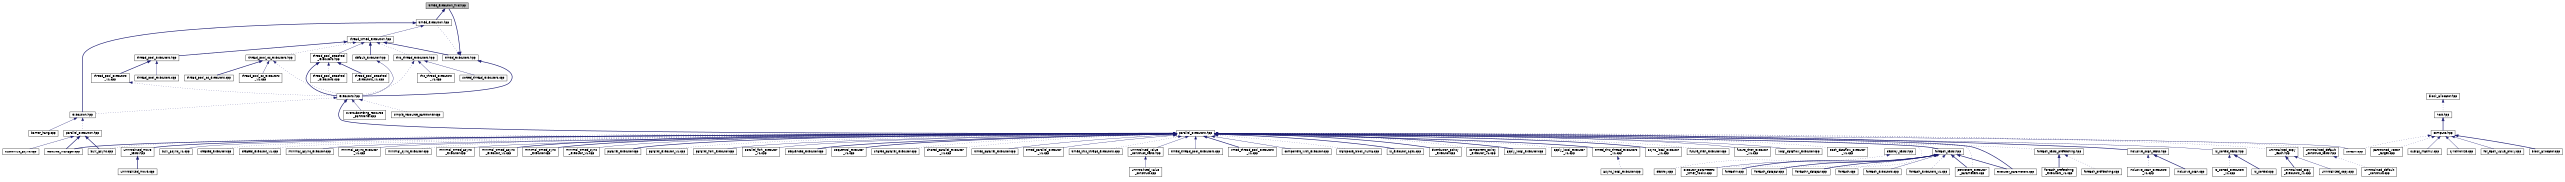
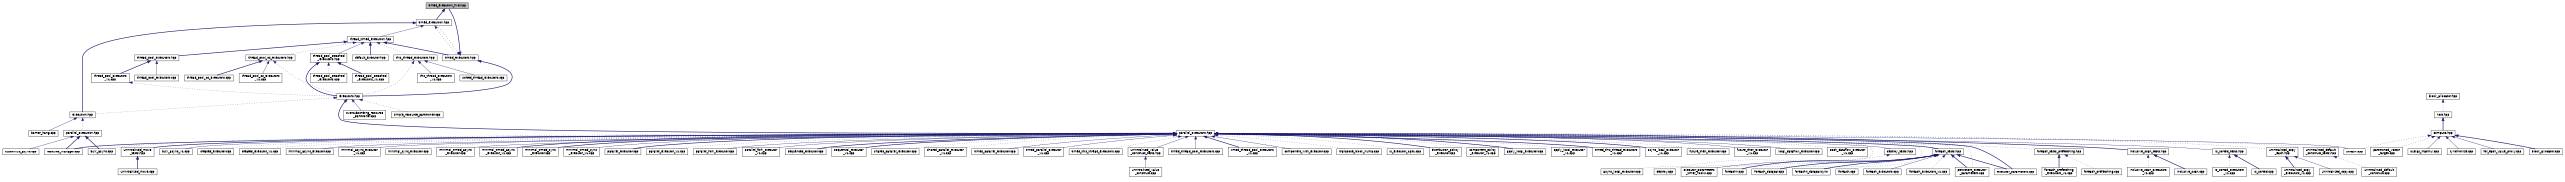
edge "timed_executors.hpp" -> "timed_execution.hpp": added
edge "executors.hpp" -> "default_executor.hpp": removed
edge "destroy_tests.hpp" -> "parallel_executors.hpp": added
edge "is_executor_1691.cpp" -> "parallel_executors.hpp": style bold -> dotted
edge "async_local_executor.cpp" -> "timed_this_thread_executors _v1.cpp": now "async_local_executor.cpp" -> "parallel_executors.hpp"
node "foreachn_datapar.cpp": label "foreachn_datapar.cpp" -> "foreachn_datapar.sync"
